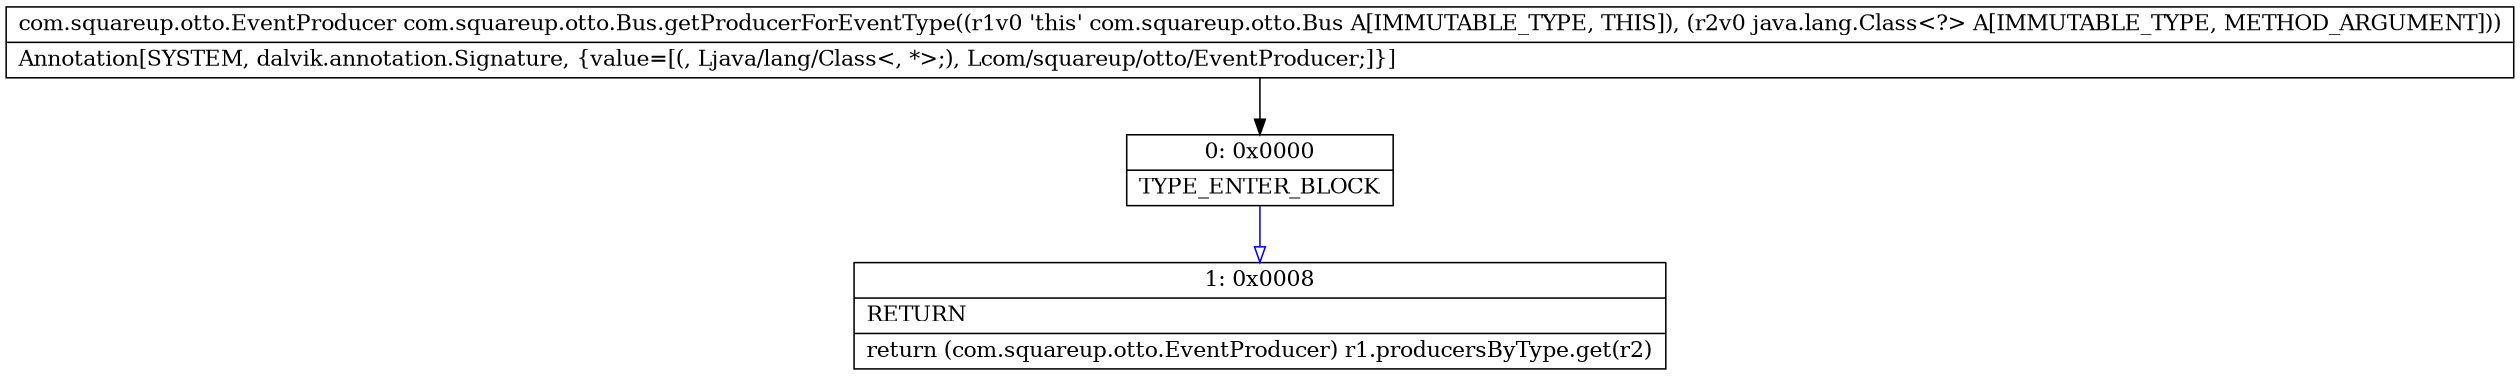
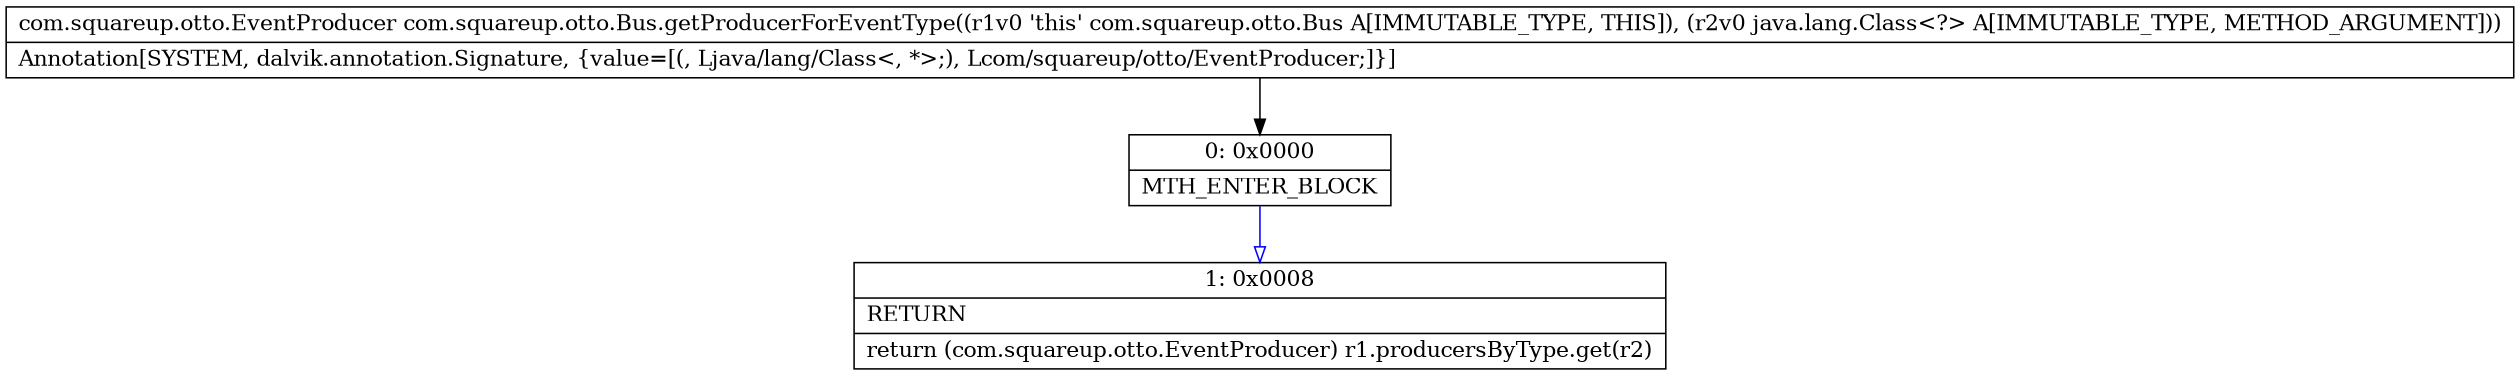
node "0: 0x0000": text "TYPE_ENTER_BLOCK" -> "MTH_ENTER_BLOCK"
